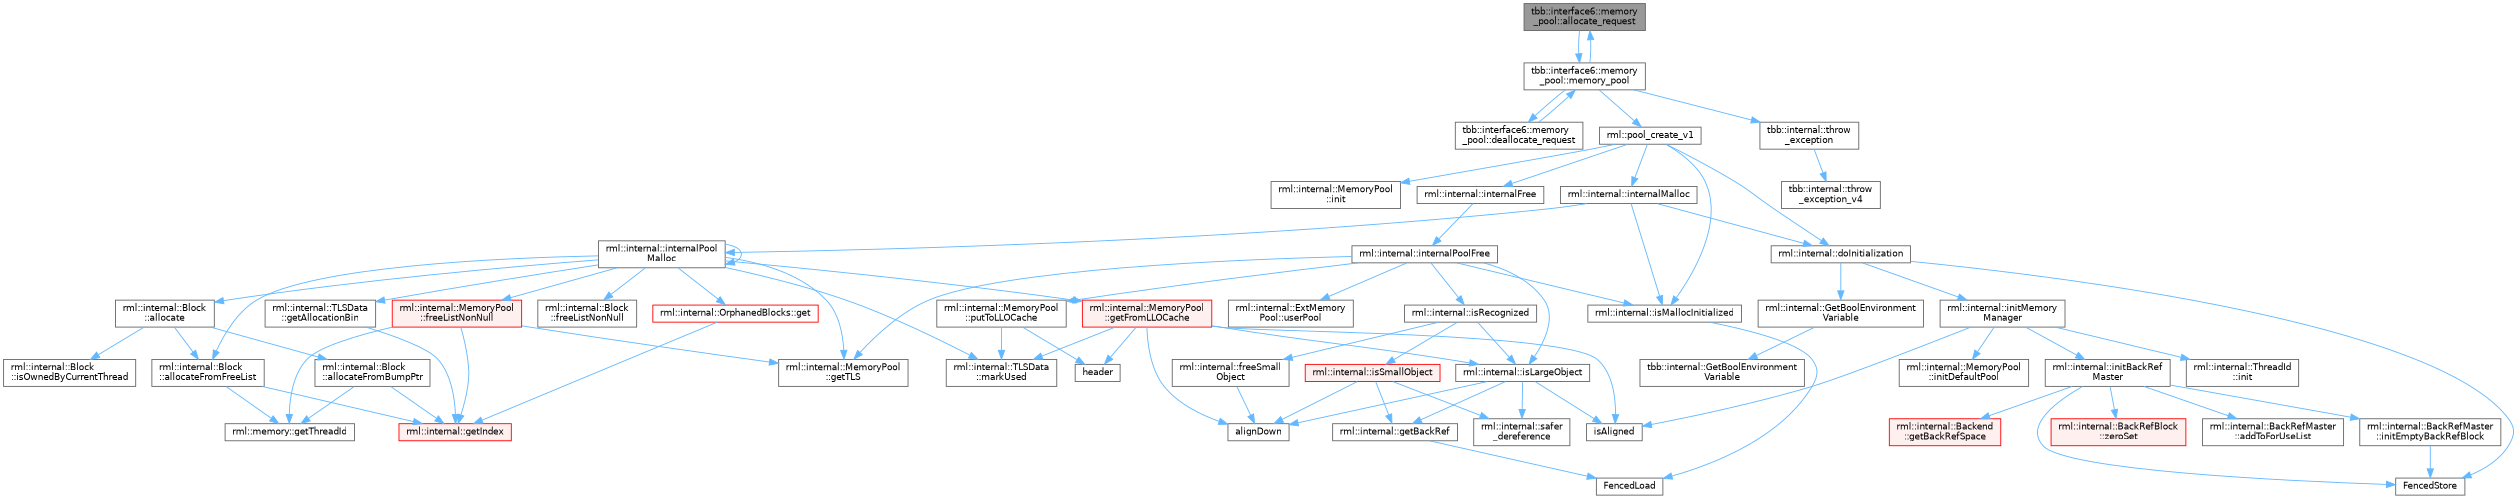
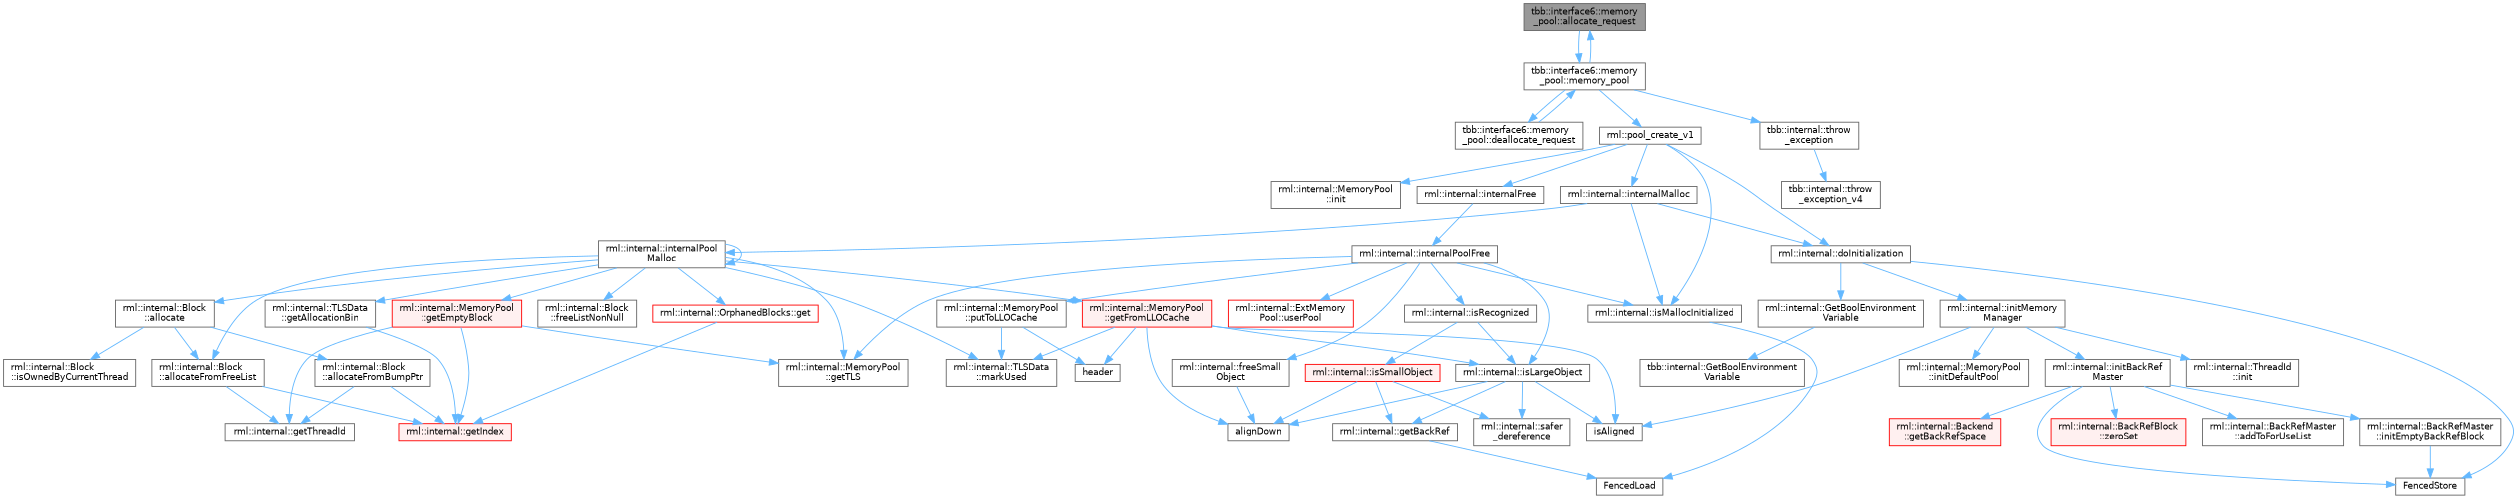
node "rml::internal::MemoryPool ::freeListNonNull": label "rml::internal::MemoryPool ::freeListNonNull" -> "rml::internal::MemoryPool ::getEmptyBlock"
node "rml::internal::ExtMemory Pool::userPool": color grey40 -> red
edge "rml::internal::isRecognized" -> "rml::internal::freeSmall Object": now "rml::internal::internalPoolFree" -> "rml::internal::freeSmall Object"
node "rml::memory::getThreadId": label "rml::memory::getThreadId" -> "rml::internal::getThreadId"
